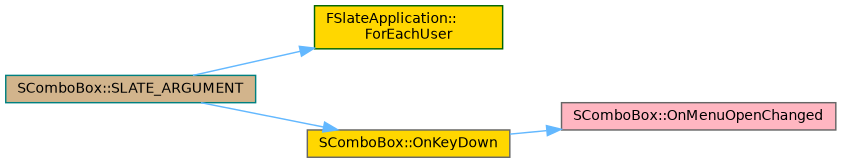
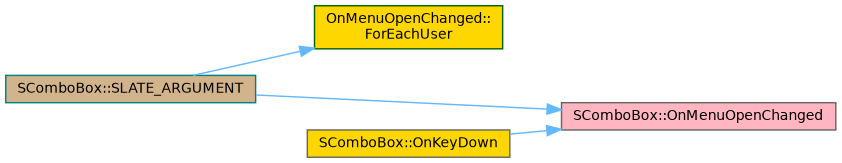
node "FSlateApplication:: ForEachUser": label "FSlateApplication:: ForEachUser" -> "OnMenuOpenChanged:: ForEachUser"
edge "SComboBox::SLATE_ARGUMENT" -> "SComboBox::OnKeyDown": now "SComboBox::SLATE_ARGUMENT" -> "SComboBox::OnMenuOpenChanged"
